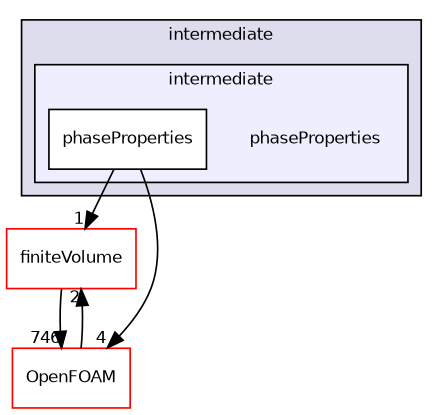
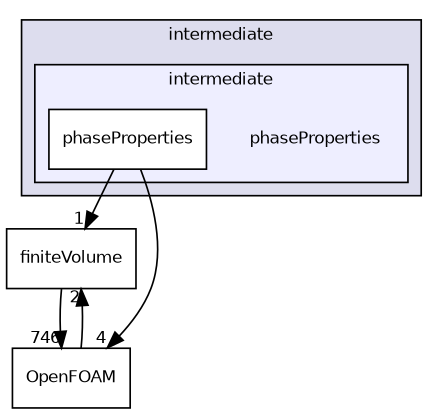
node "finiteVolume": color red -> black
node "OpenFOAM": color red -> black
